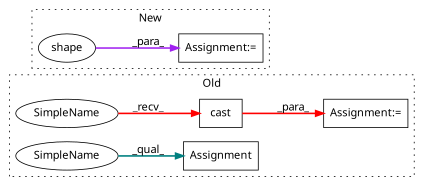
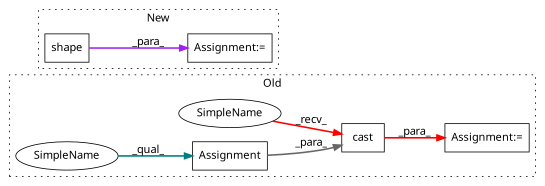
node "shape": shape ellipse -> box
edge "Assignment" -> "cast": added, label "_para_"
